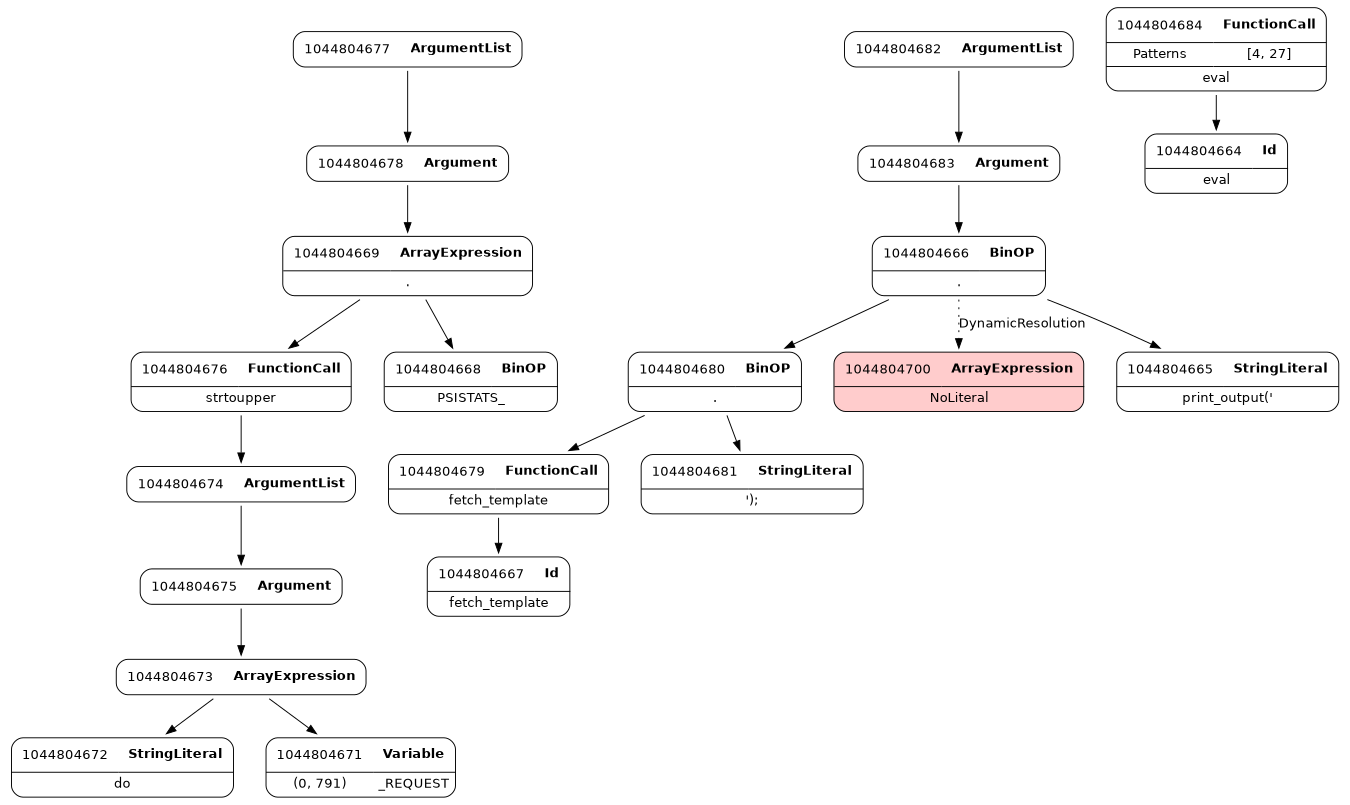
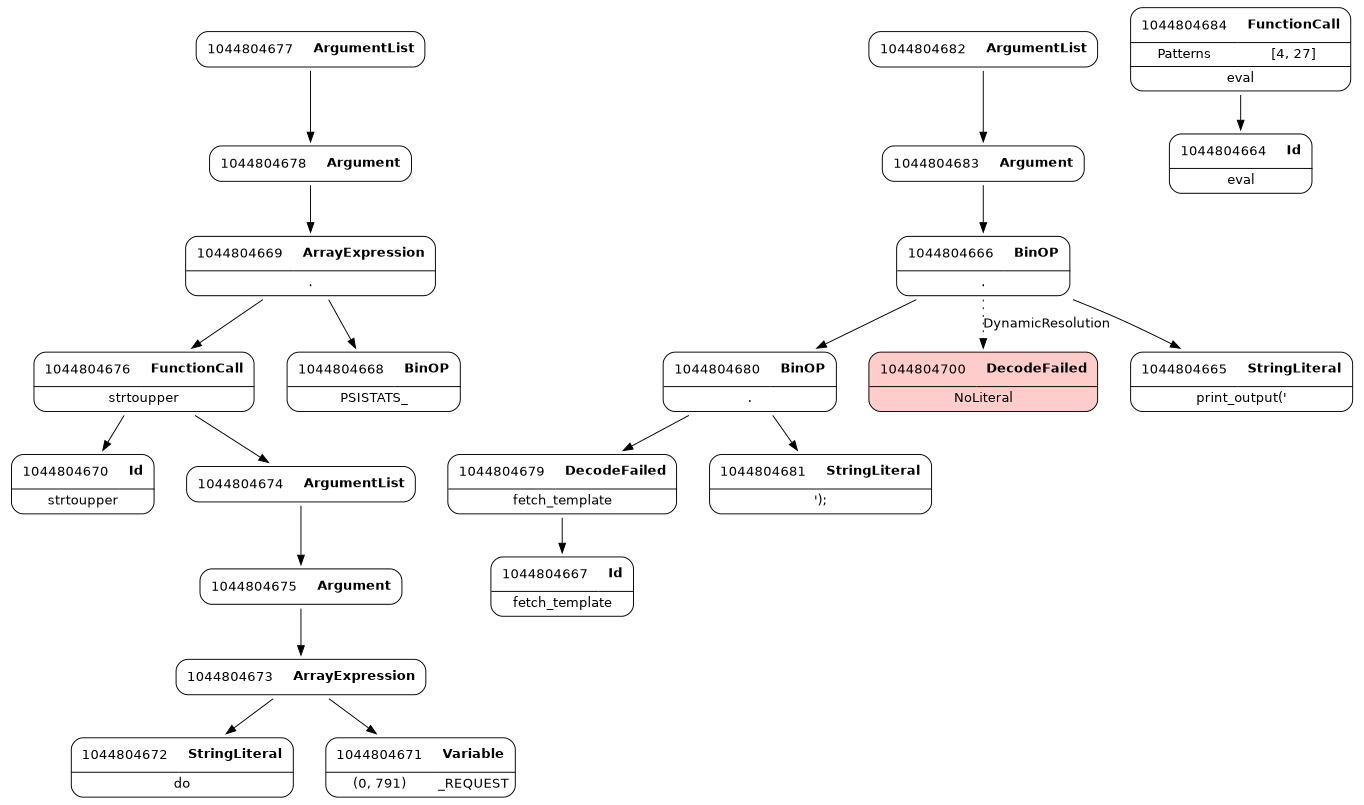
node "1044804700": text "ArrayExpression" -> "DecodeFailed"
node "1044804679": text "FunctionCall" -> "DecodeFailed"
node "1044804670": added
